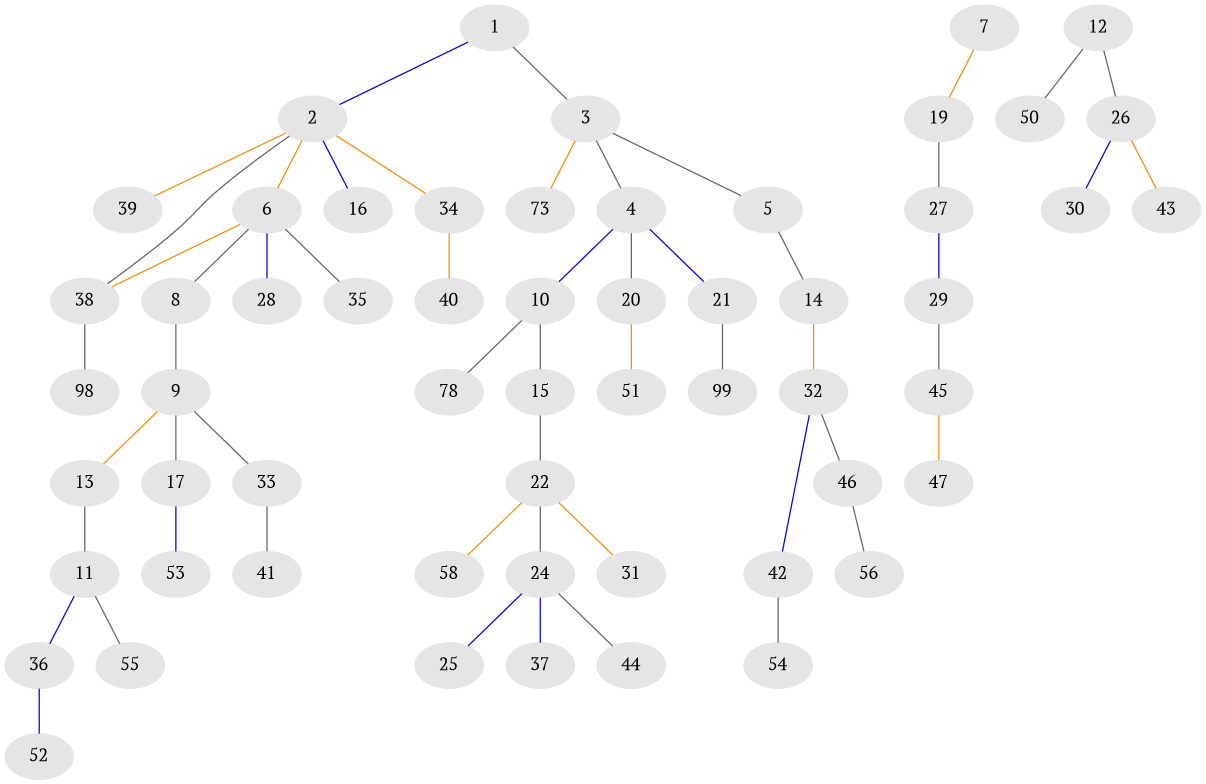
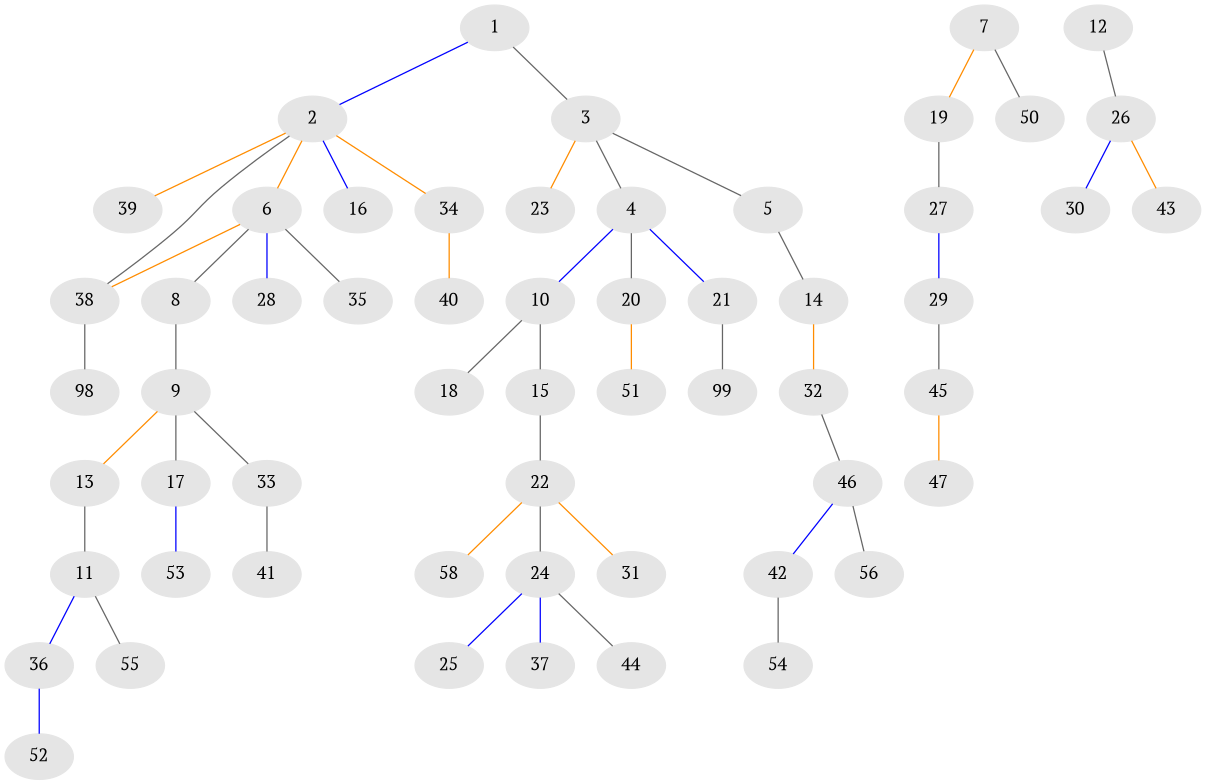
edge "12" -- "50": now "7" -- "50"
node "73": label "73" -> "23"
node "78": label "78" -> "18"
edge "32" -- "42": now "46" -- "42"
